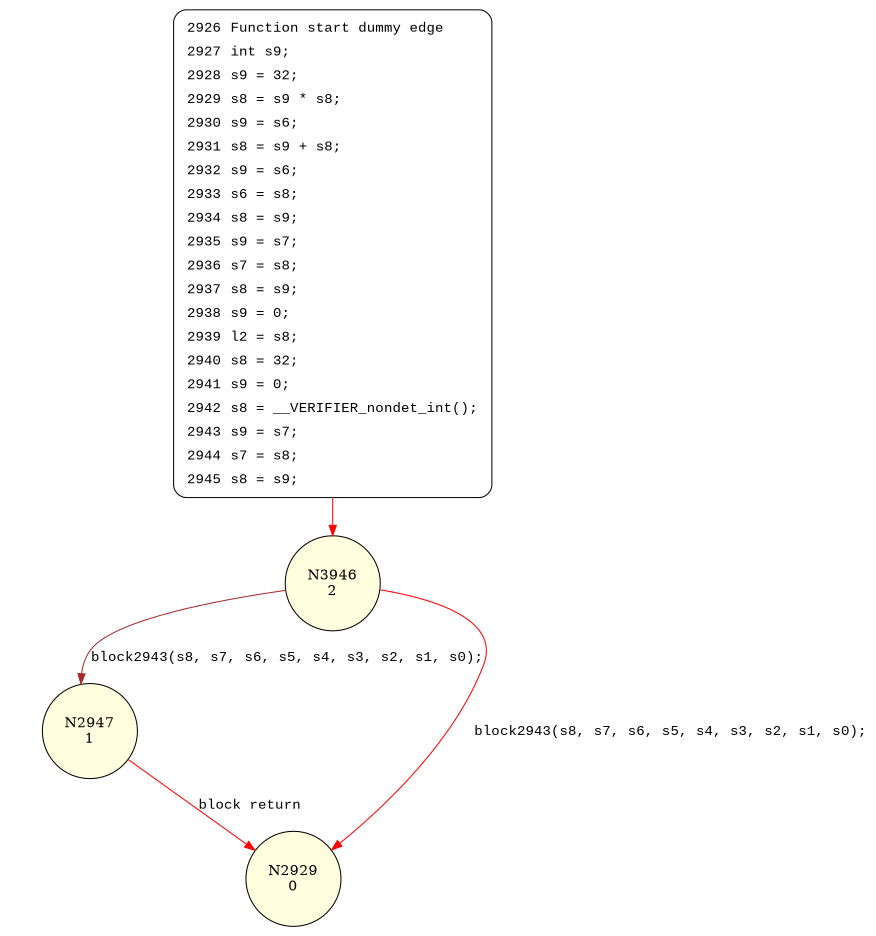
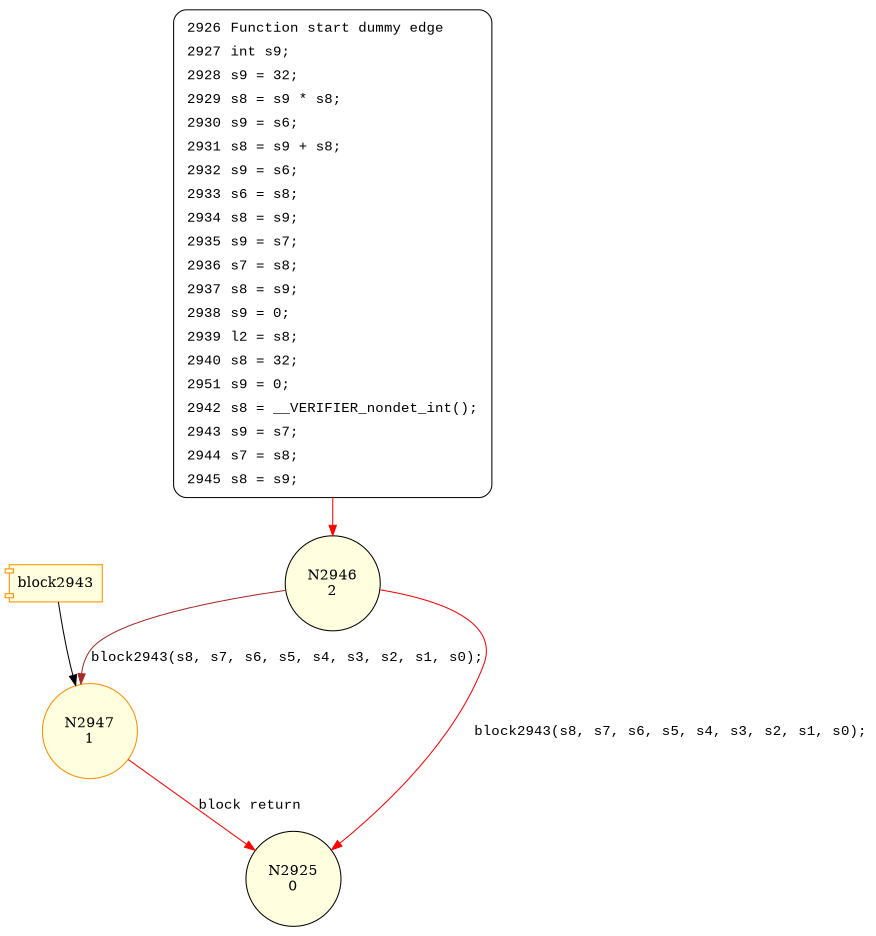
node "2926": text "2941" -> "2951"
node "block2943": added
node "N3946 2": label "N3946 2" -> "N2946 2"
node "N2947 1": color black -> darkorange
node "N2929 0": label "N2929 0" -> "N2925 0"
